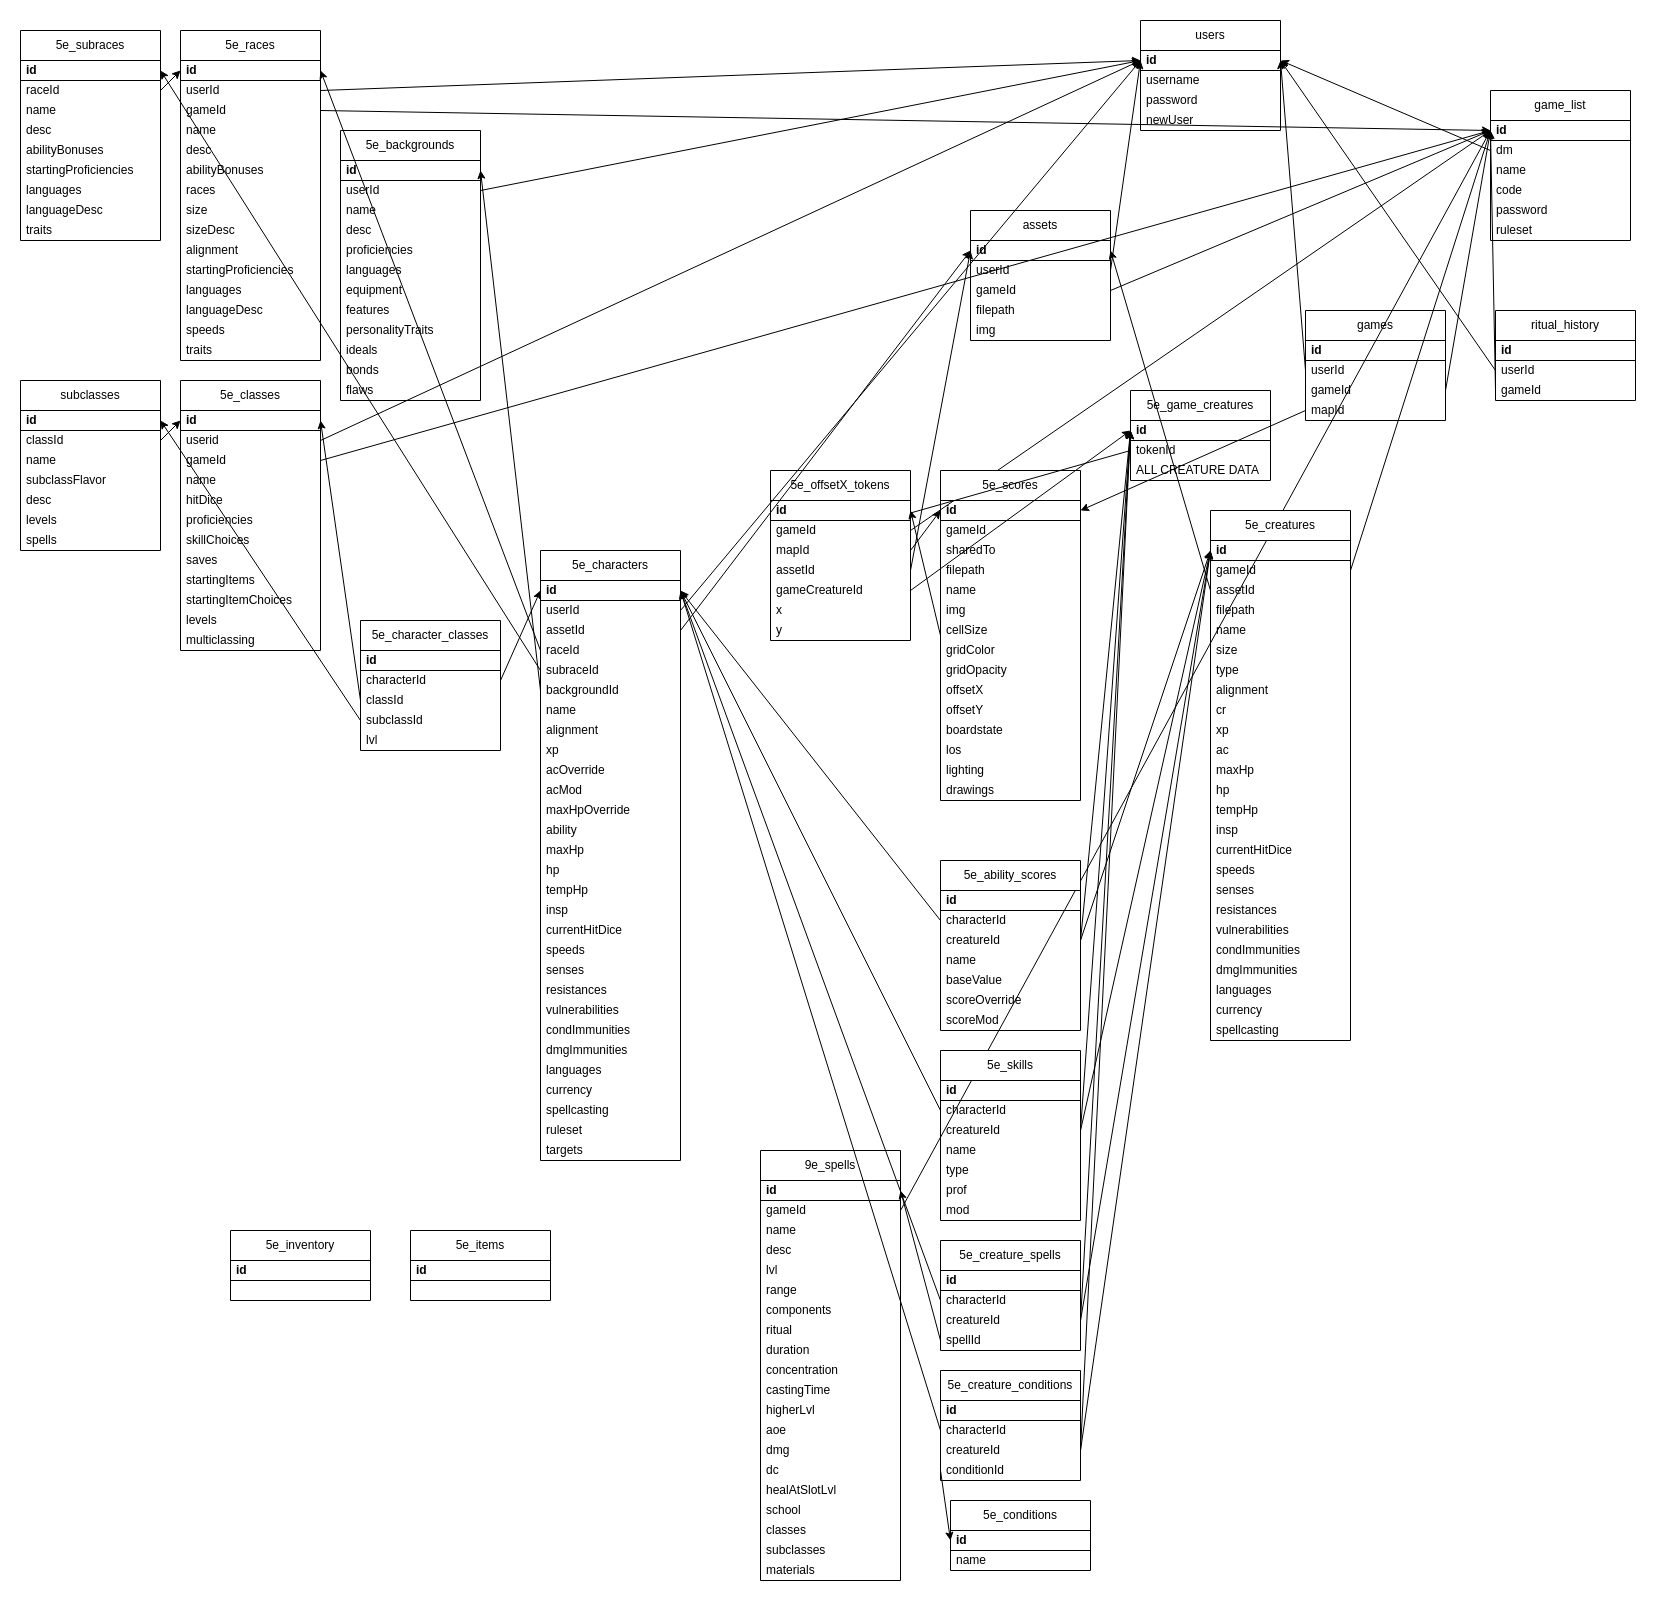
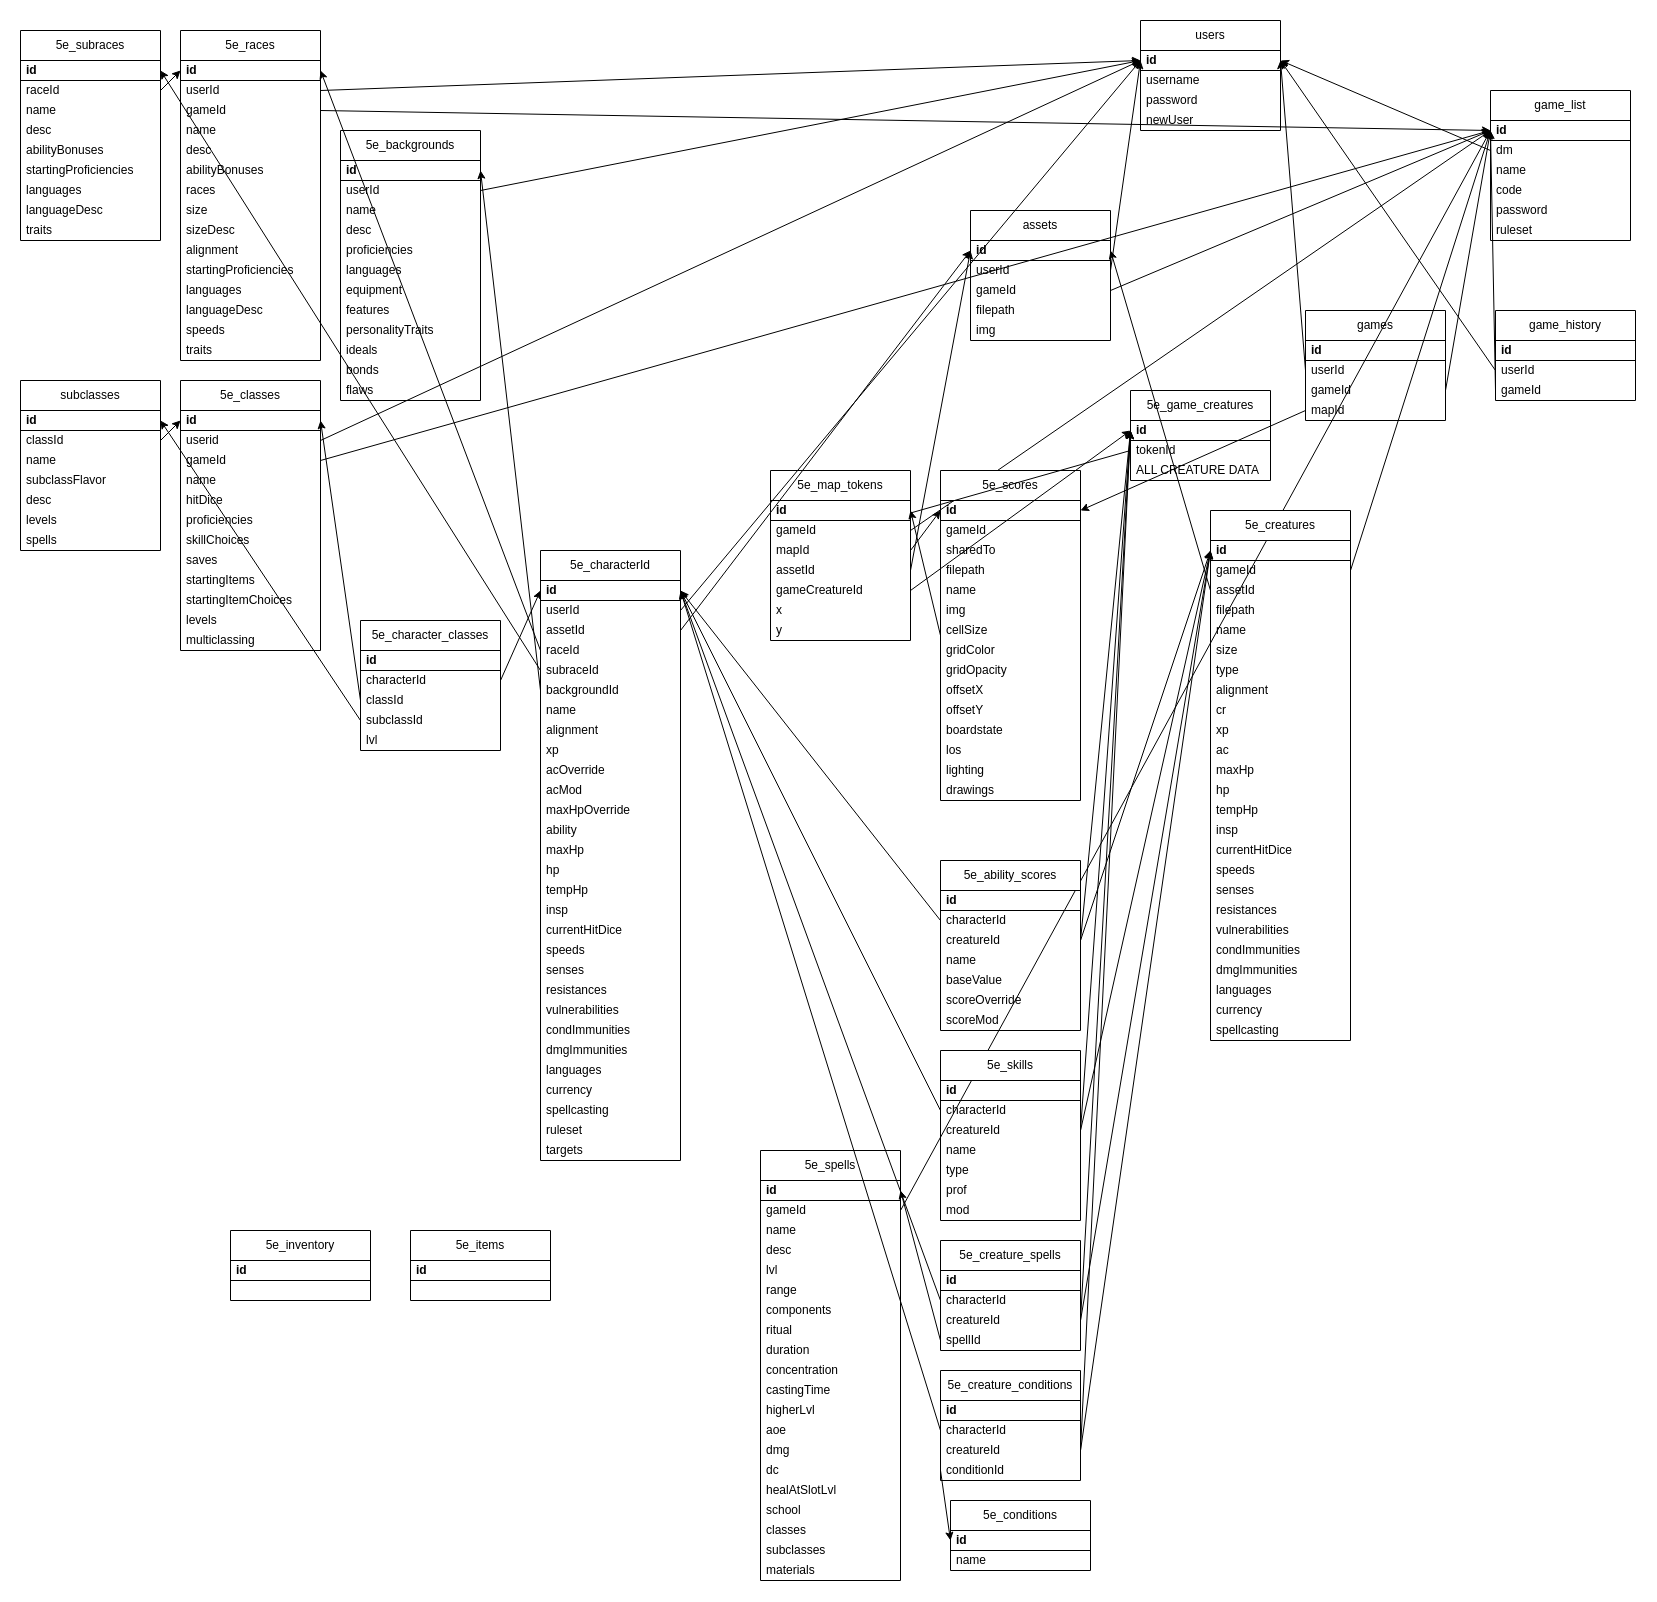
node "ritual_history": label "ritual_history" -> "game_history"
node "5e_offsetX_tokens": label "5e_offsetX_tokens" -> "5e_map_tokens"
node "5e_characters": label "5e_characters" -> "5e_characterId"
node "9e_spells": label "9e_spells" -> "5e_spells"
